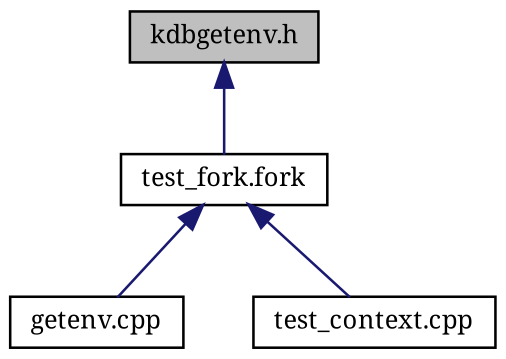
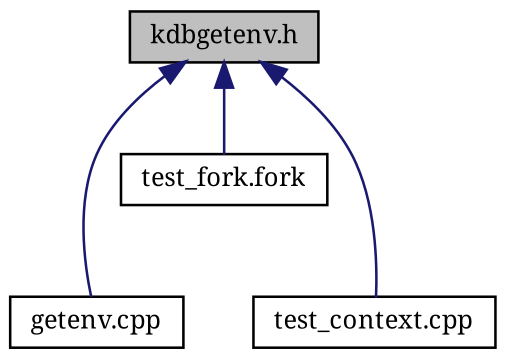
edge "test_context.cpp" -> "test_fork.fork": now "test_context.cpp" -> "kdbgetenv.h"
edge "getenv.cpp" -> "test_fork.fork": now "getenv.cpp" -> "kdbgetenv.h"
